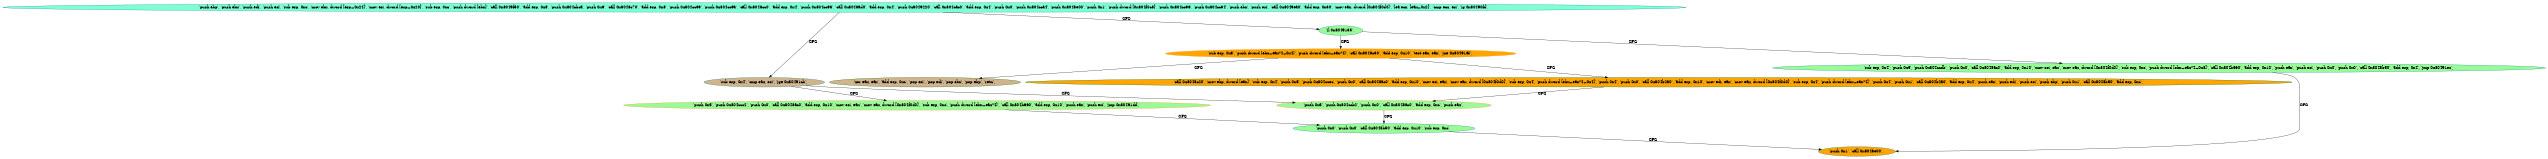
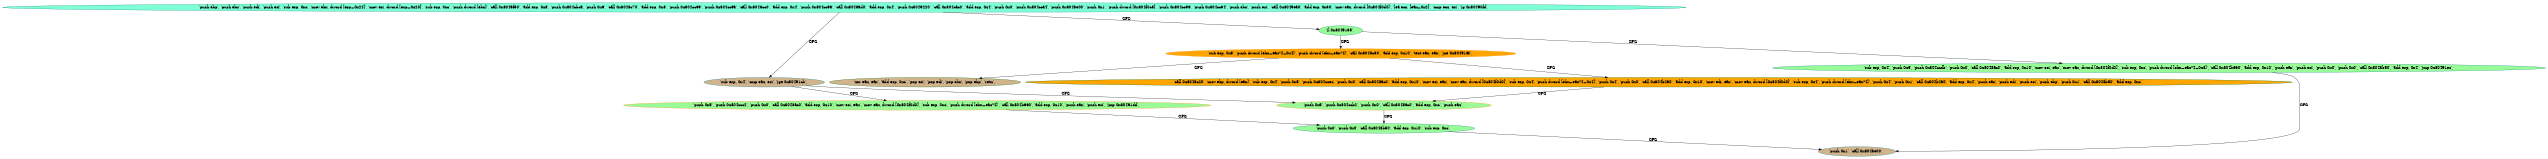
node "'push 0x1', 'call 0x8048e00',": fillcolor orange -> tan
